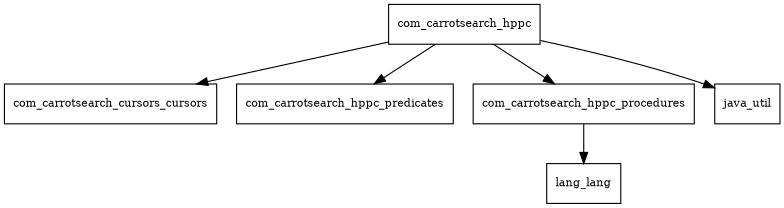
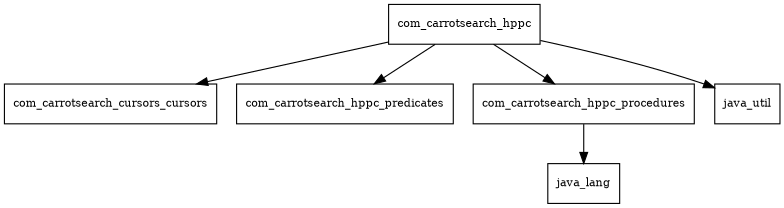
node "lang_lang": label "lang_lang" -> "java_lang"
